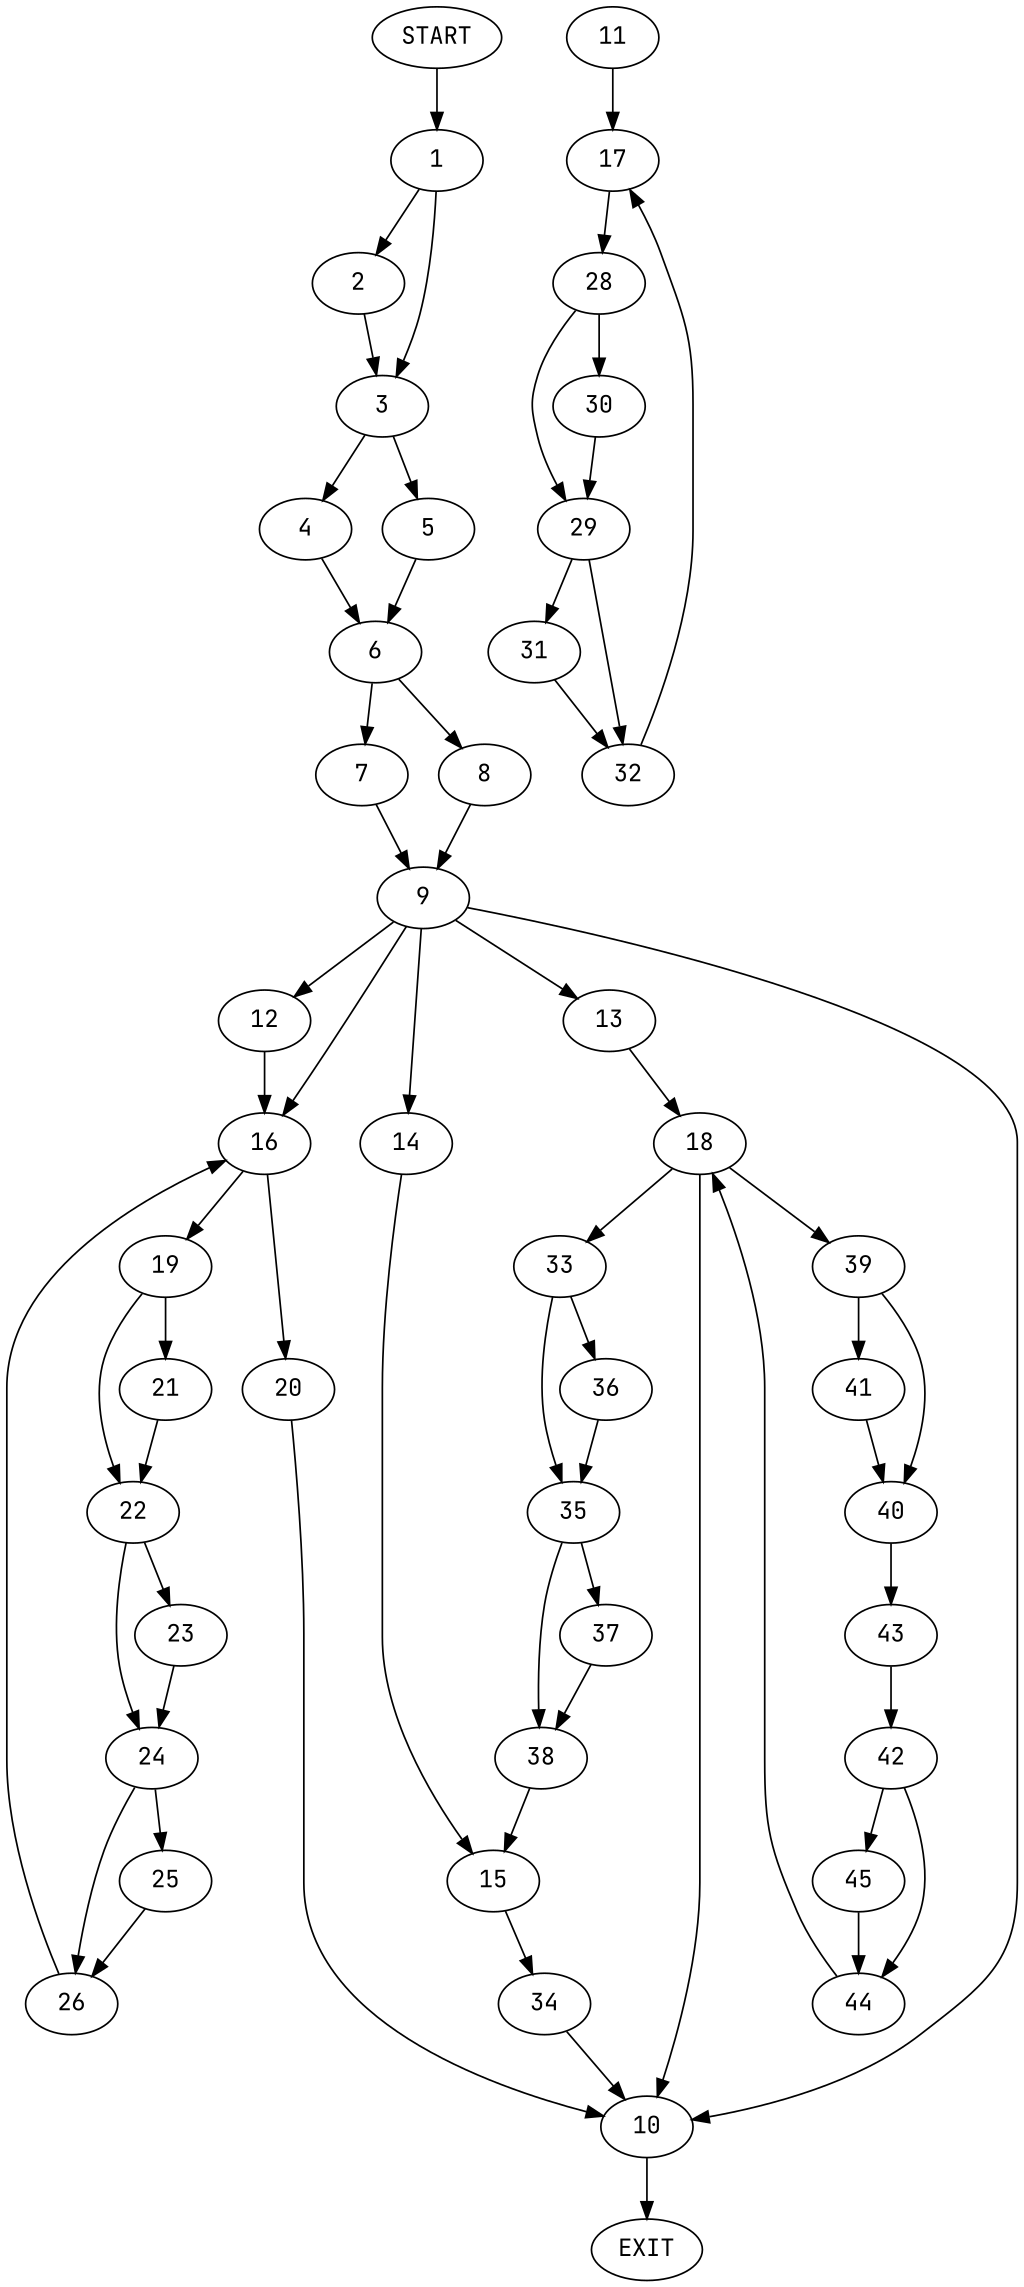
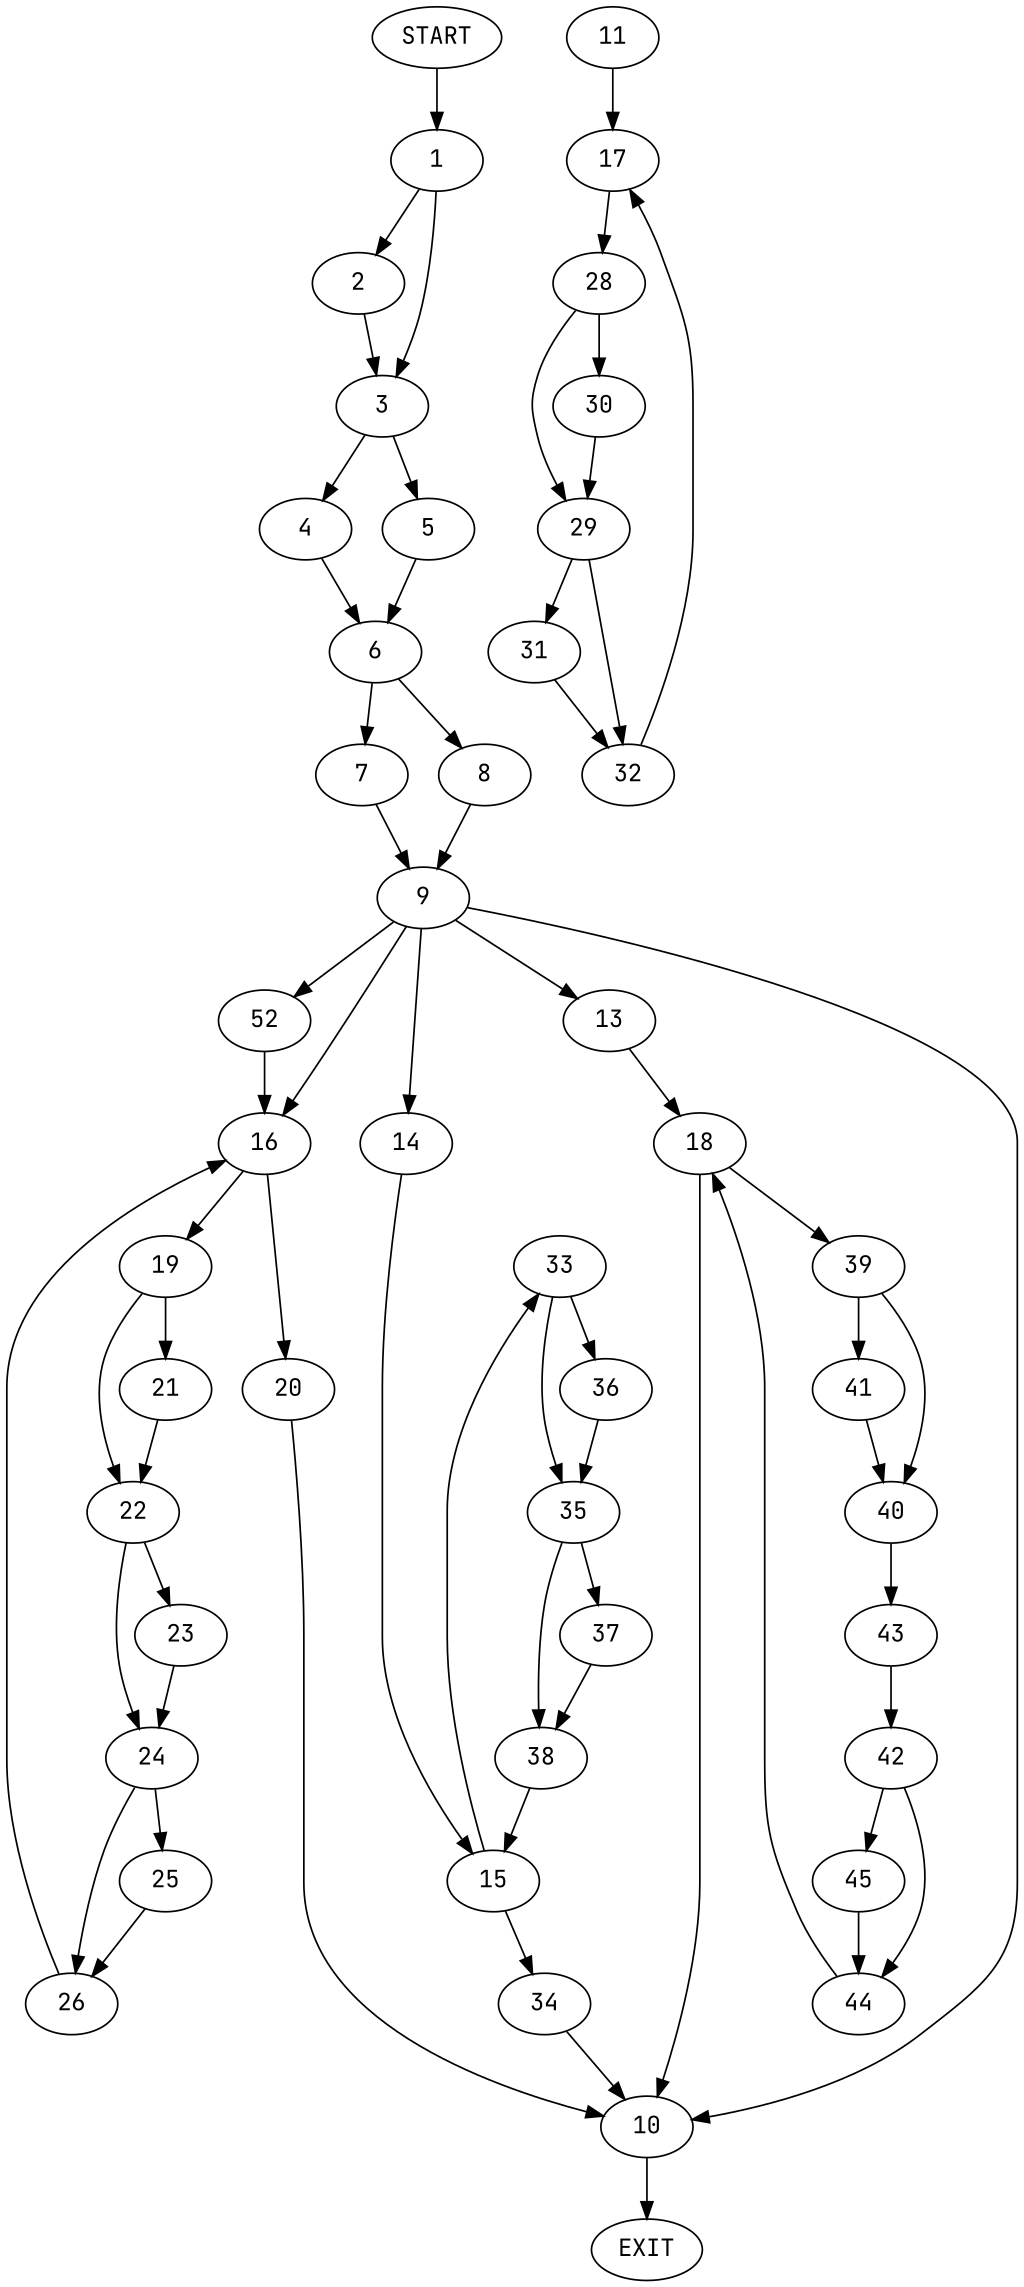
node "12": label "12" -> "52"
edge "18" -> "33": now "15" -> "33"
